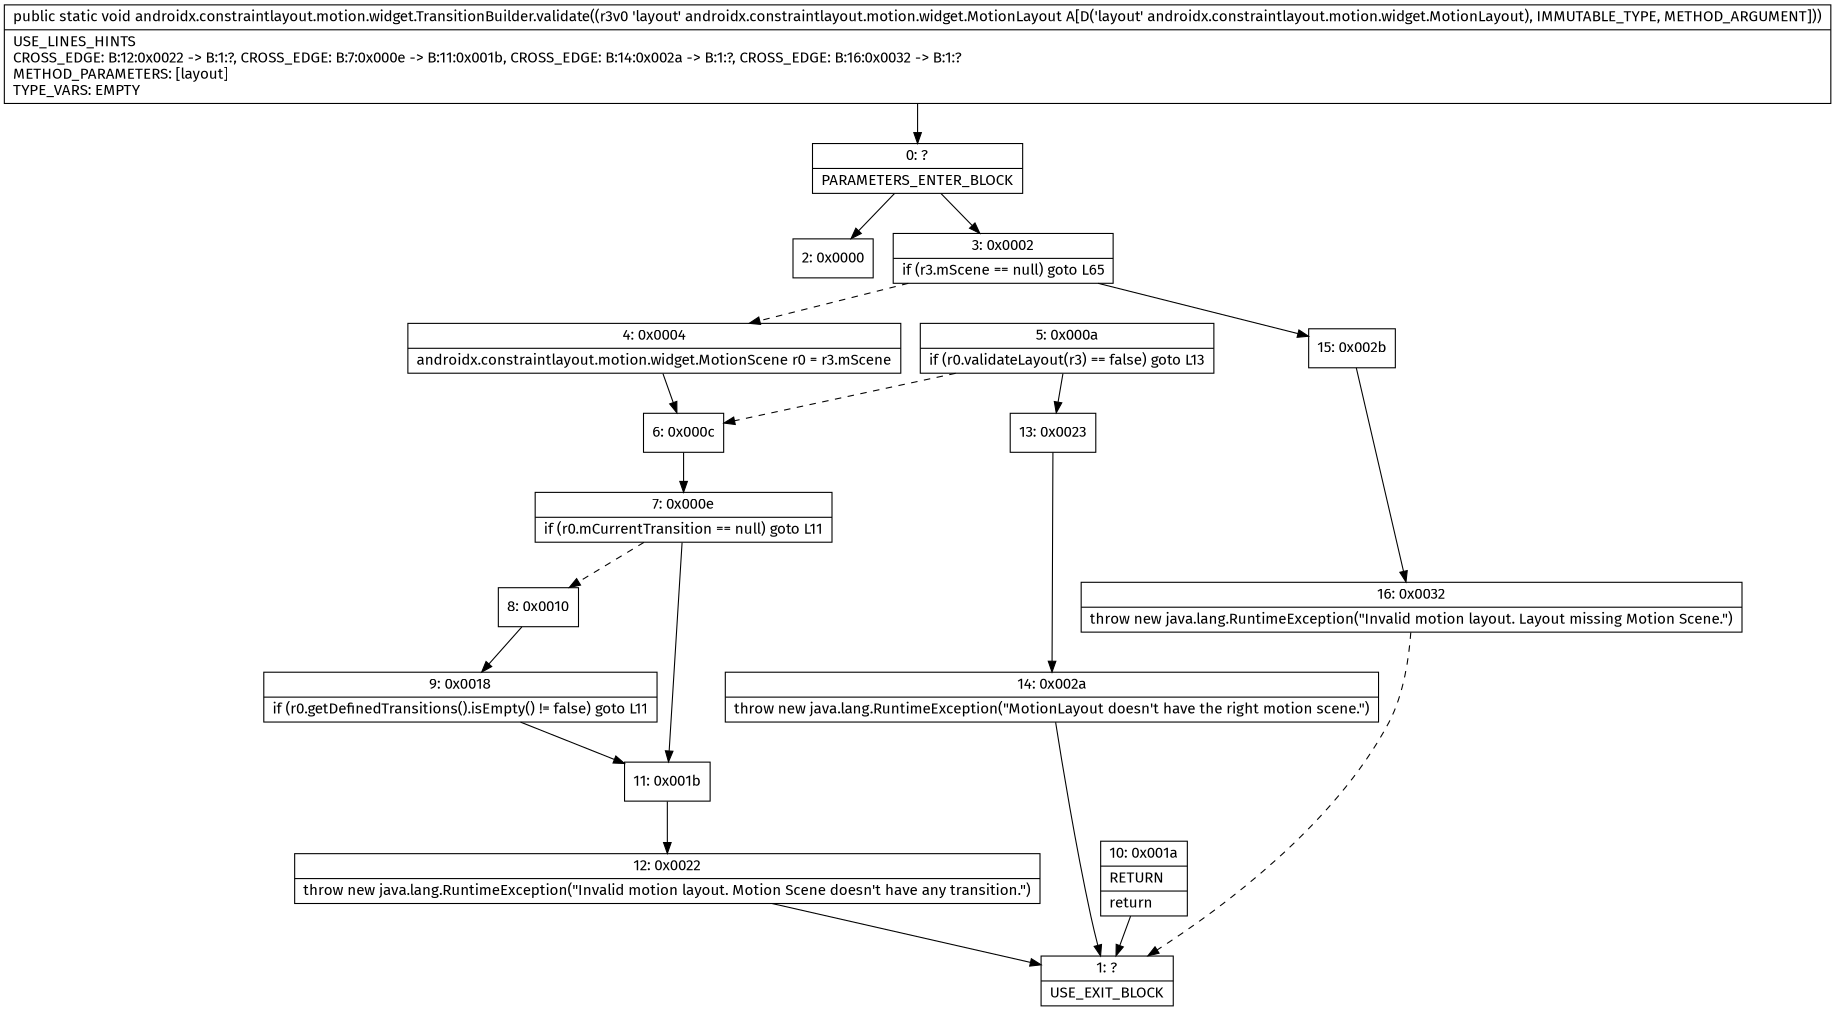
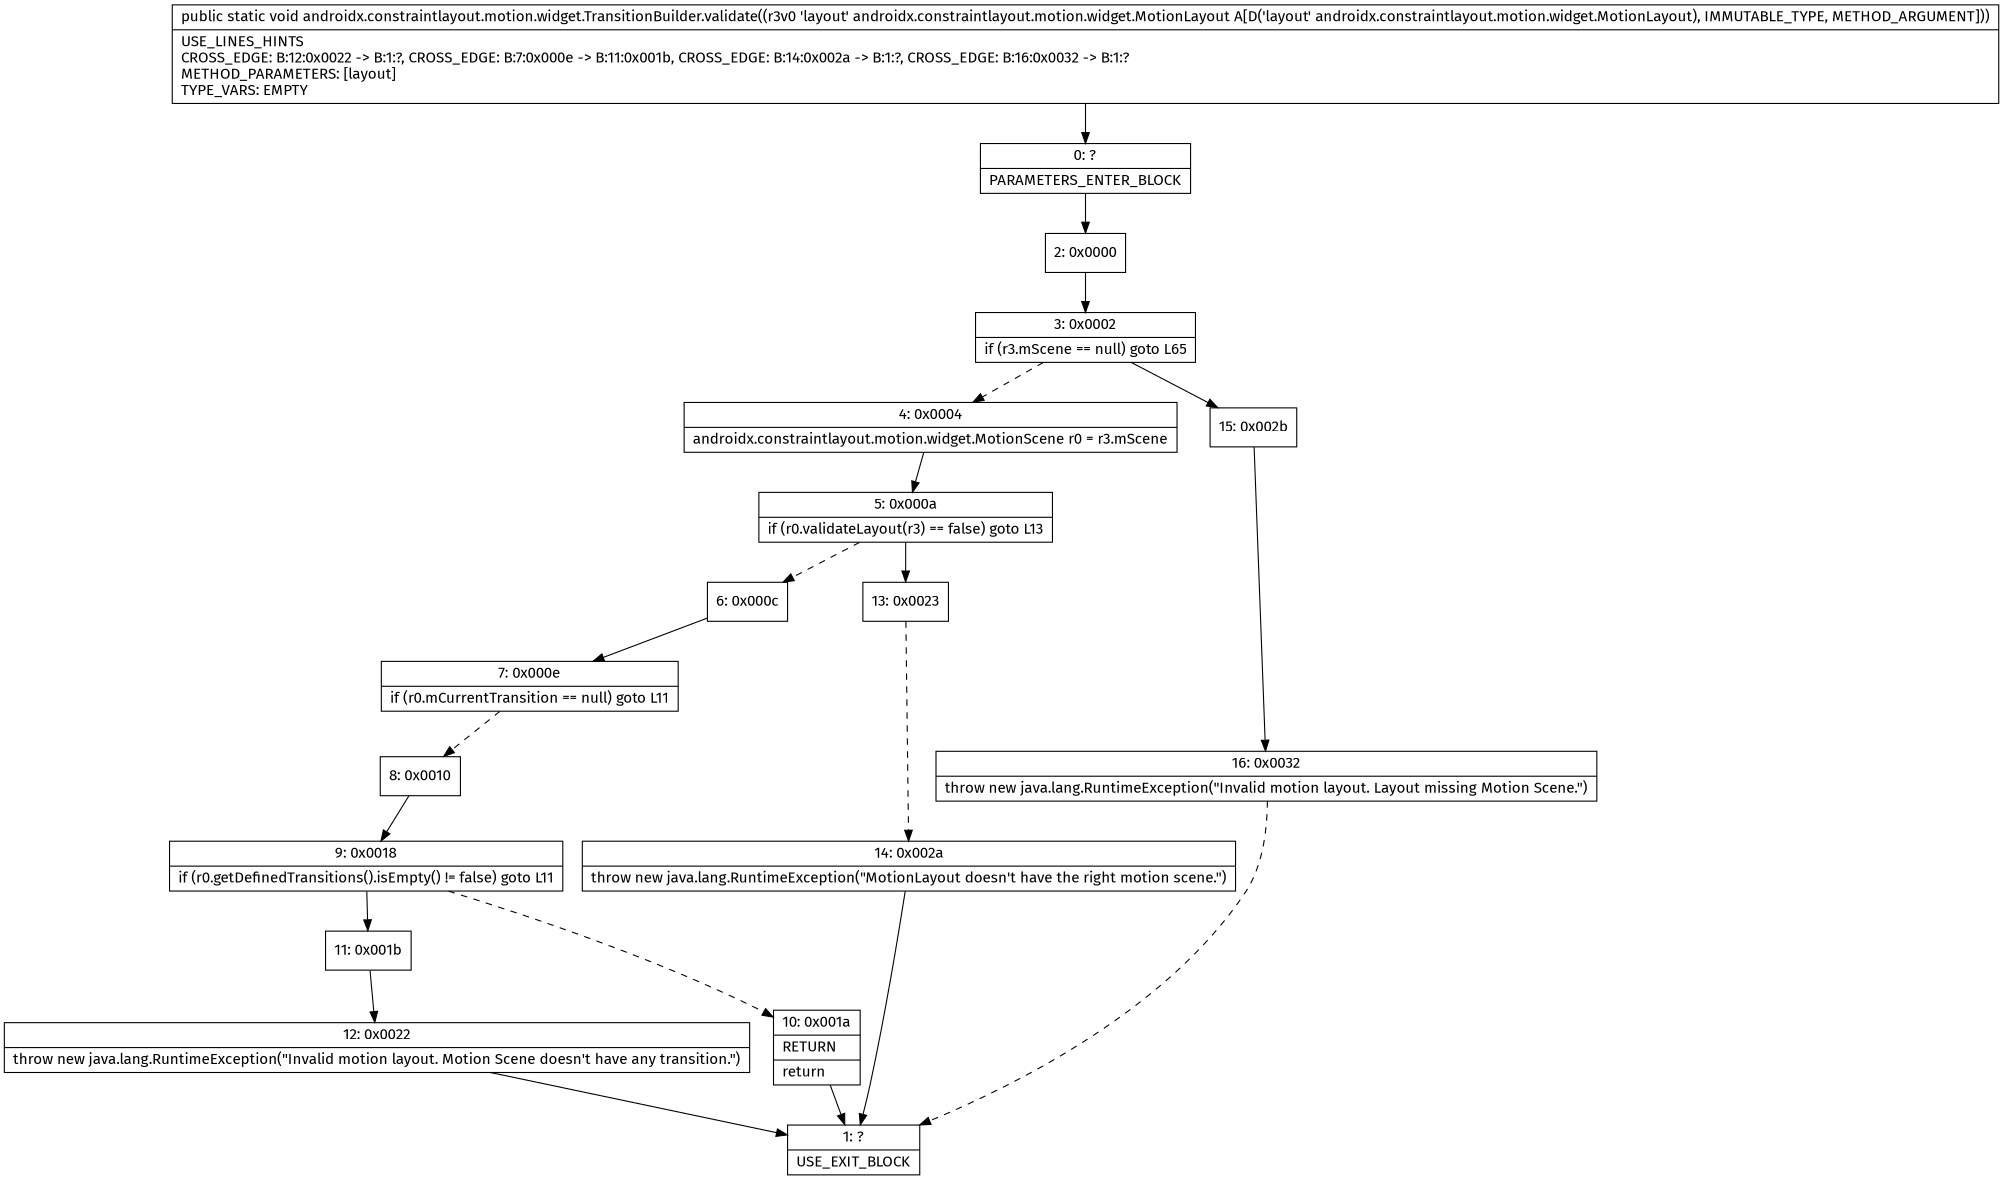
edge "0: ?" -> "3: 0x0002": now "2: 0x0000" -> "3: 0x0002"
edge "4: 0x0004" -> "6: 0x000c": now "4: 0x0004" -> "5: 0x000a"
edge "13: 0x0023" -> "14: 0x002a": style solid -> dashed
edge "7: 0x000e" -> "11: 0x001b": removed
edge "9: 0x0018" -> "10: 0x001a": added
